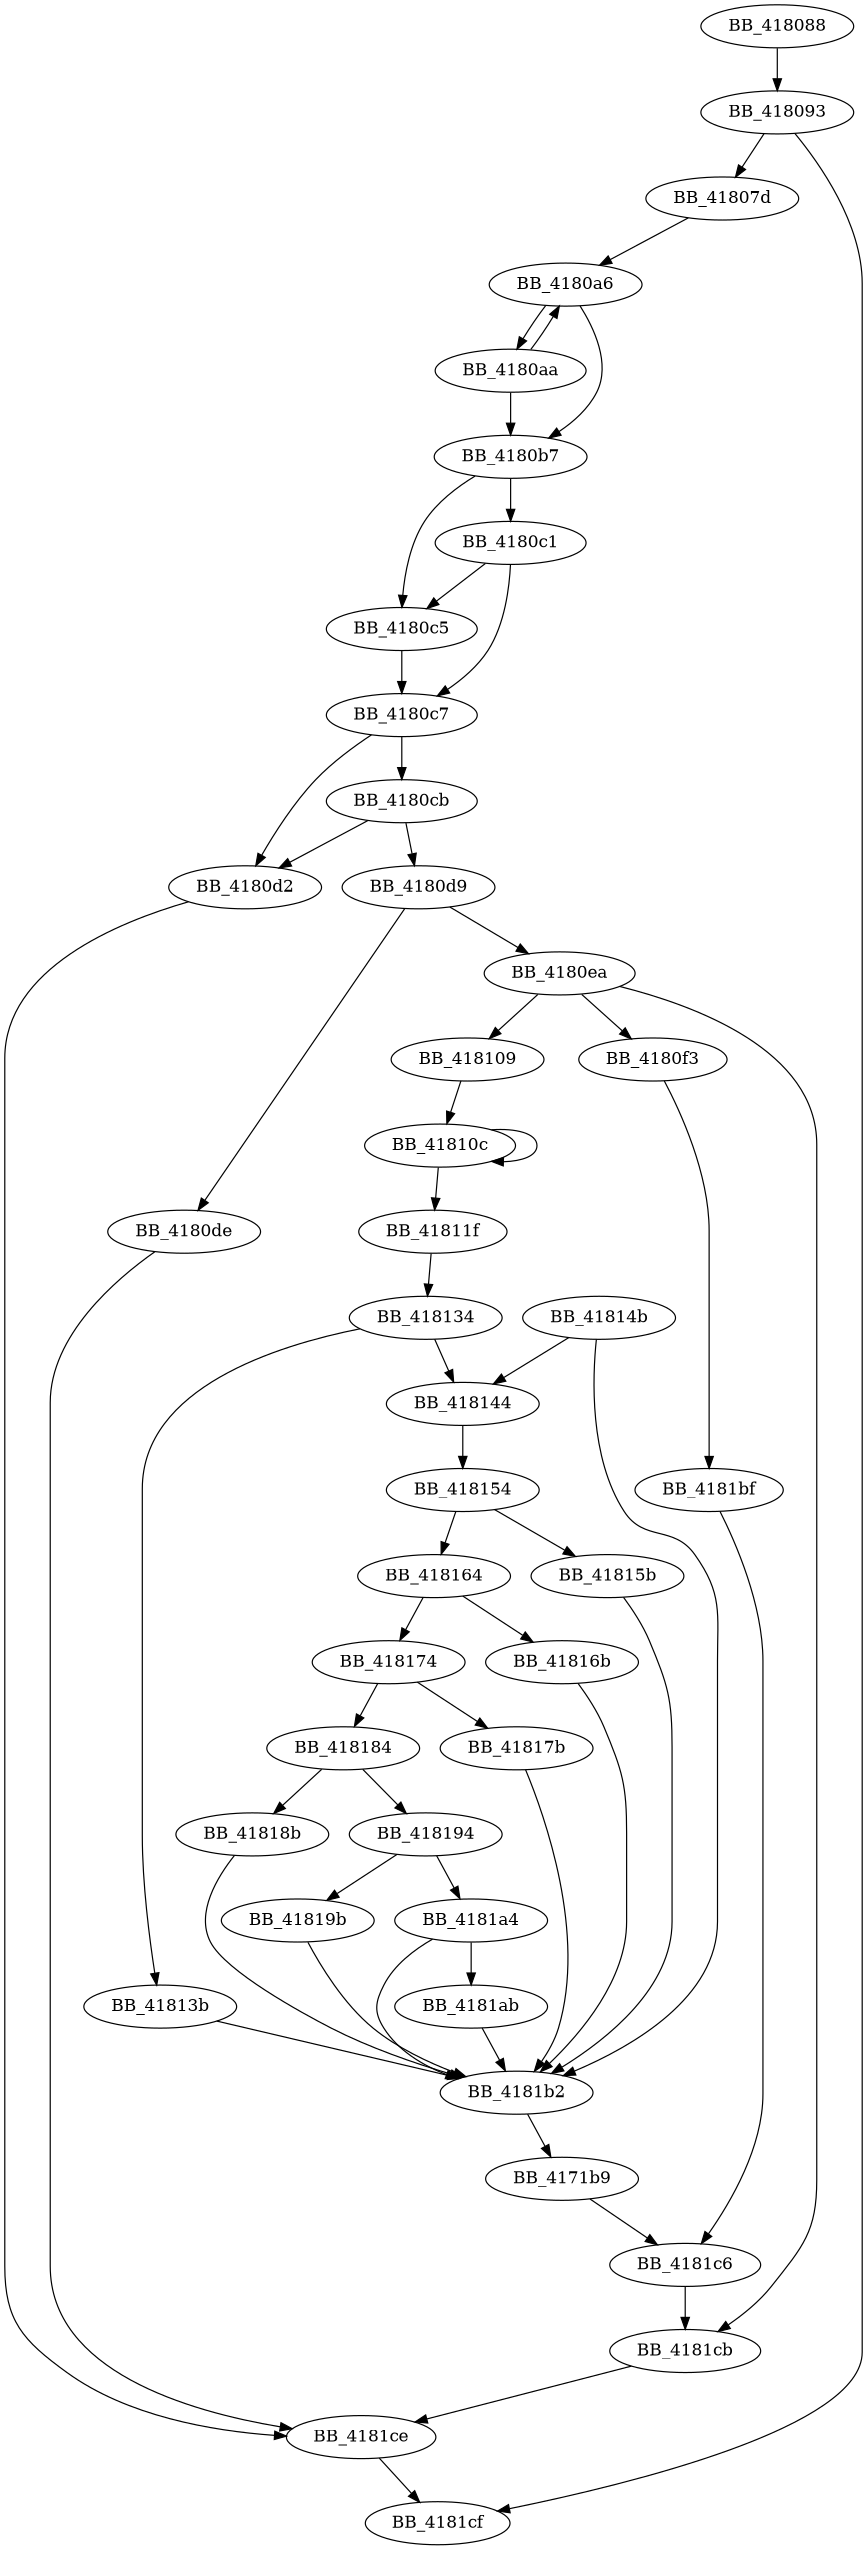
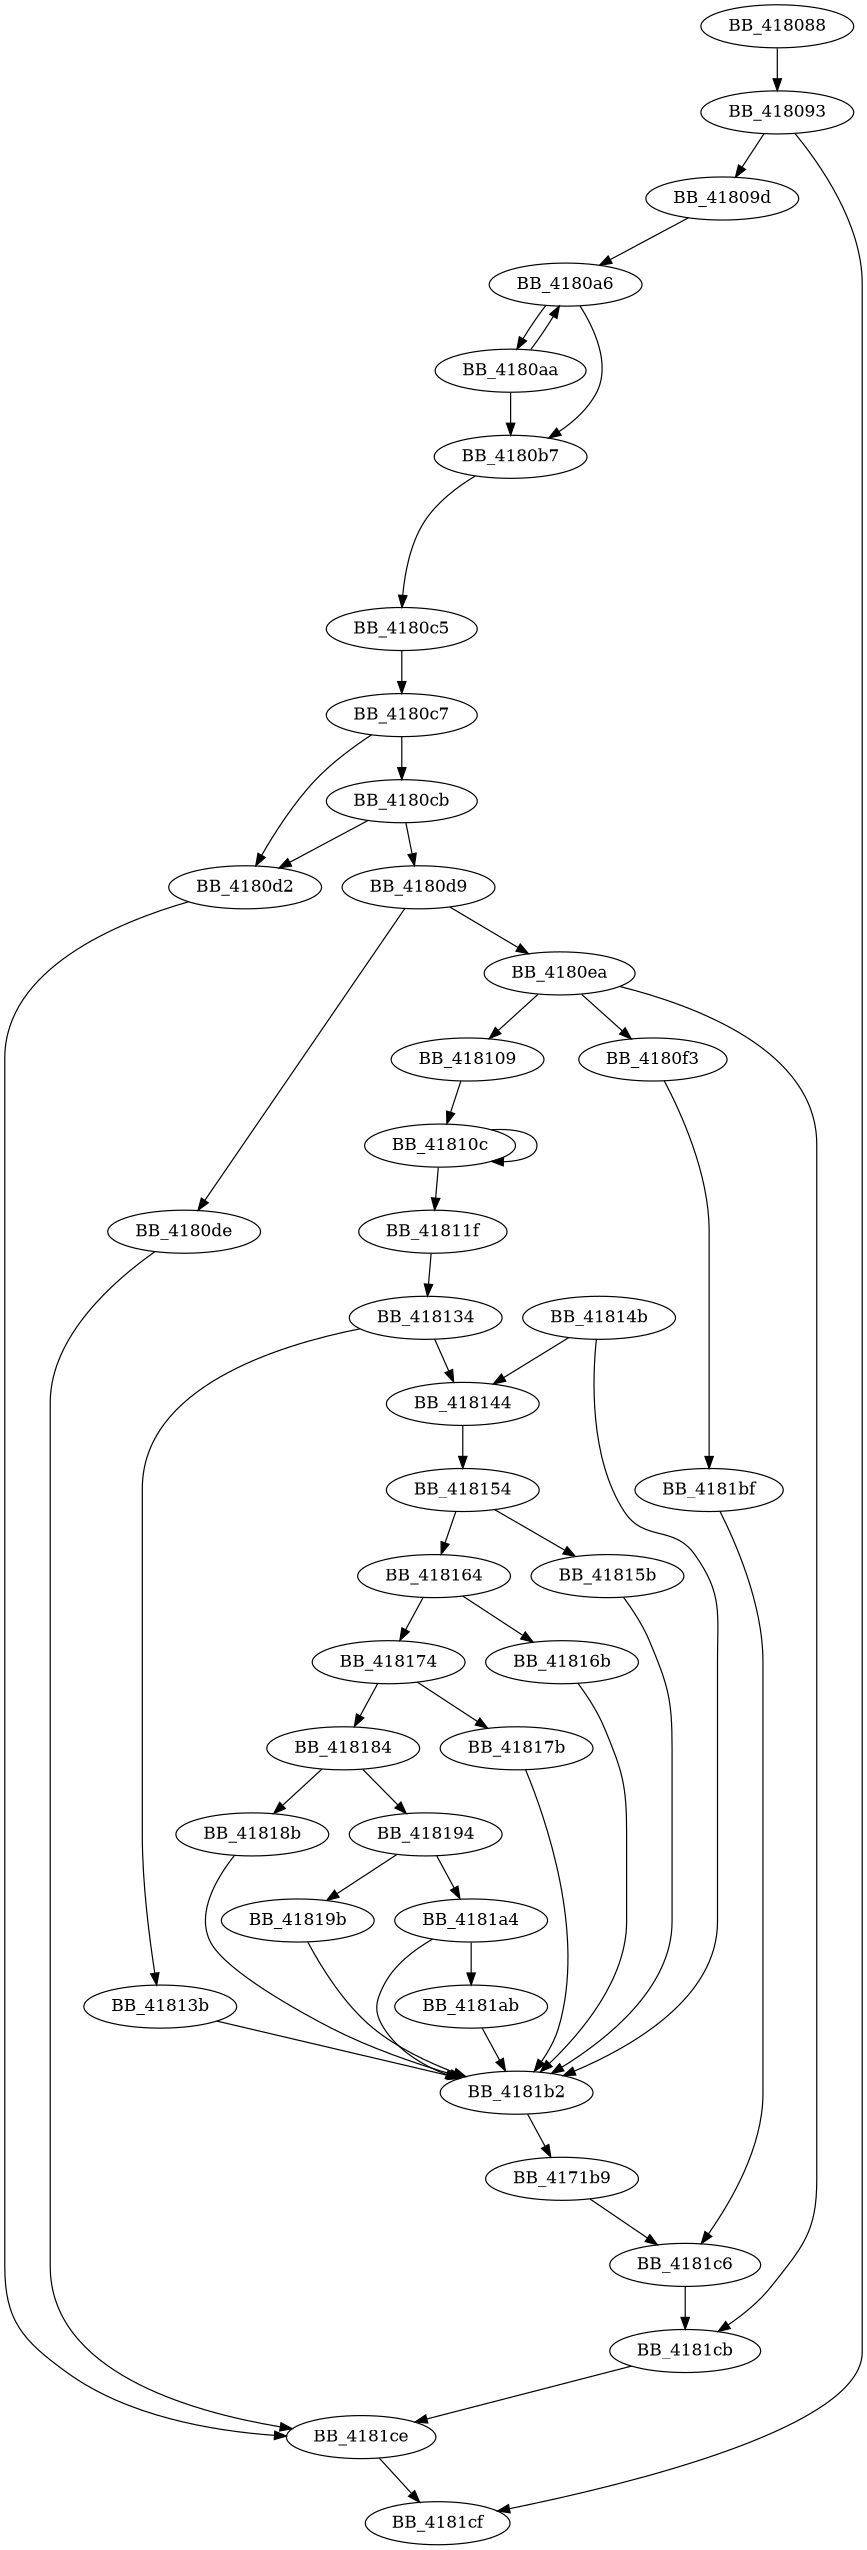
node "BB_41807d": label "BB_41807d" -> "BB_41809d"
node "BB_4180c1": removed
